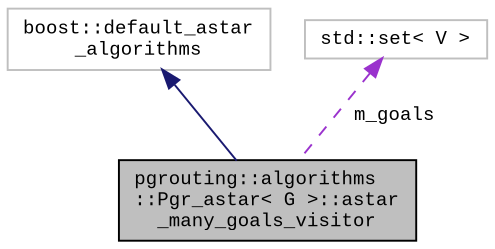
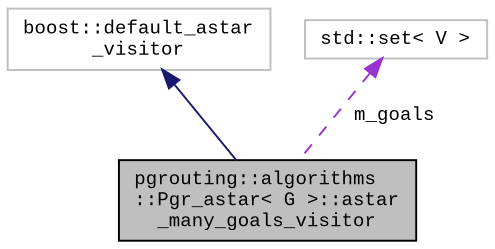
node "boost::default_astar _algorithms": label "boost::default_astar _algorithms" -> "boost::default_astar _visitor"
